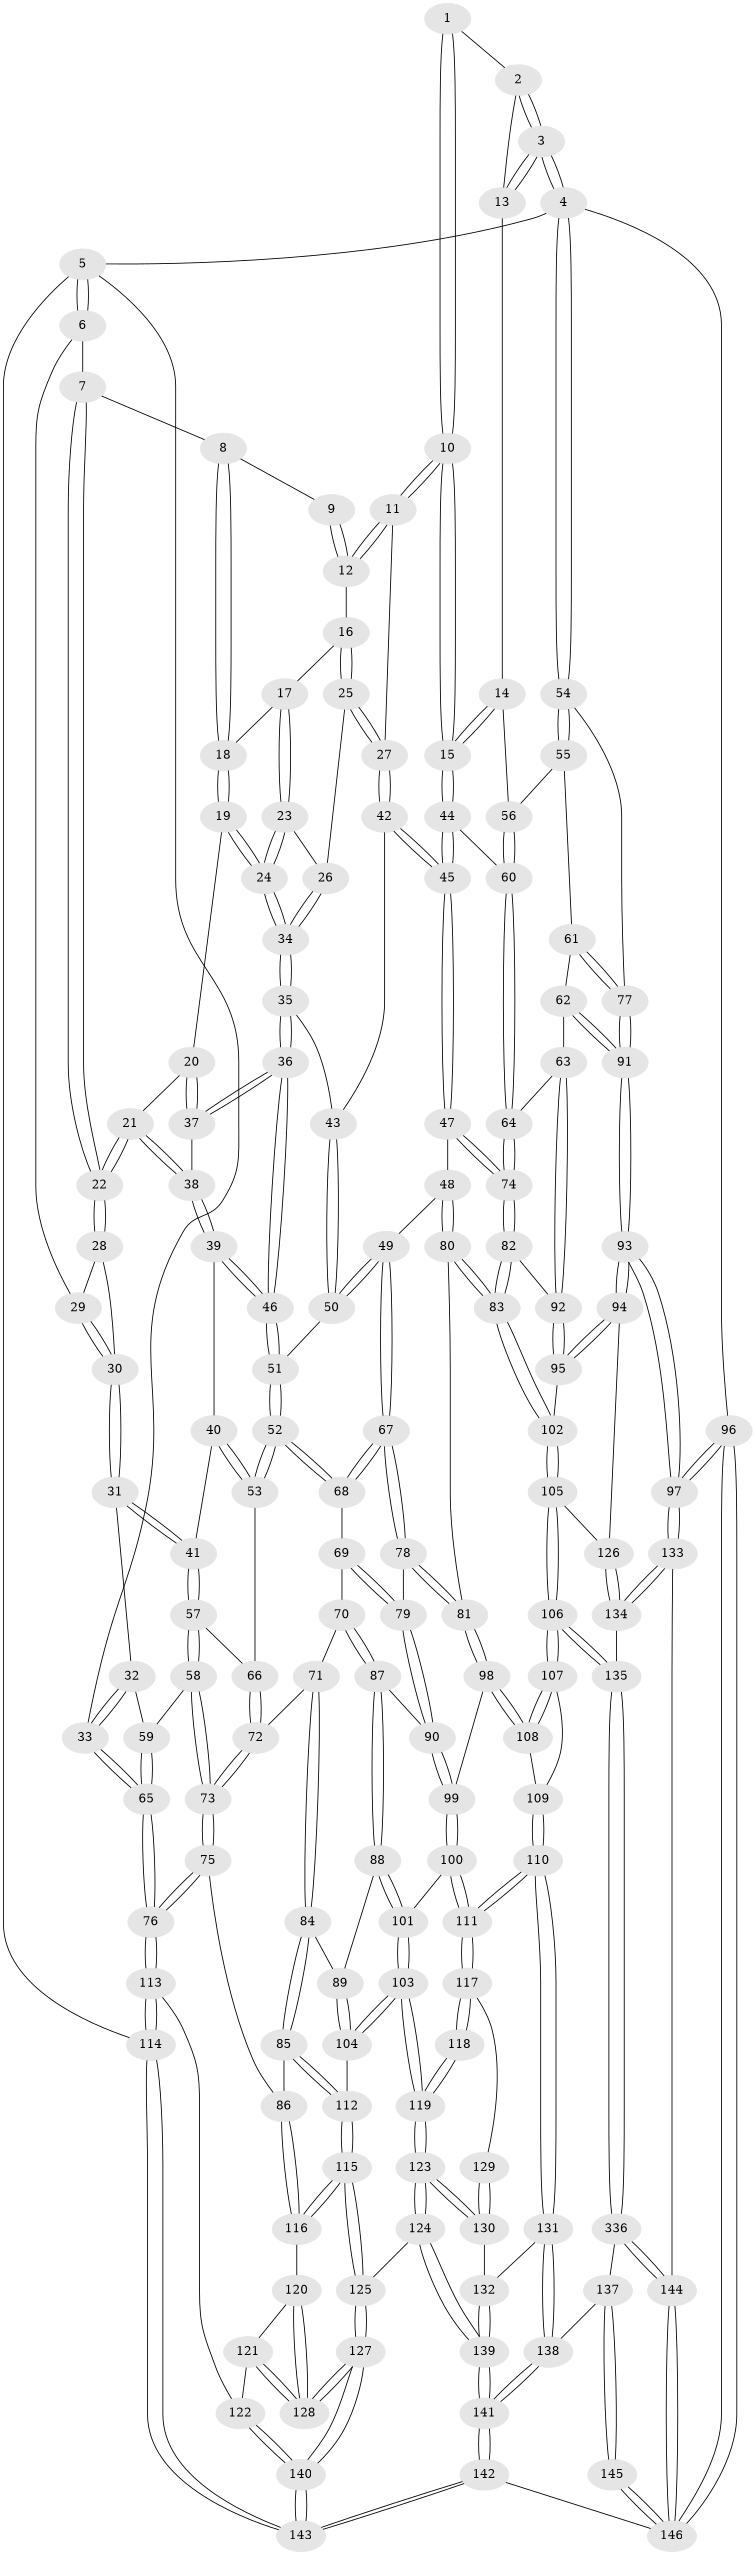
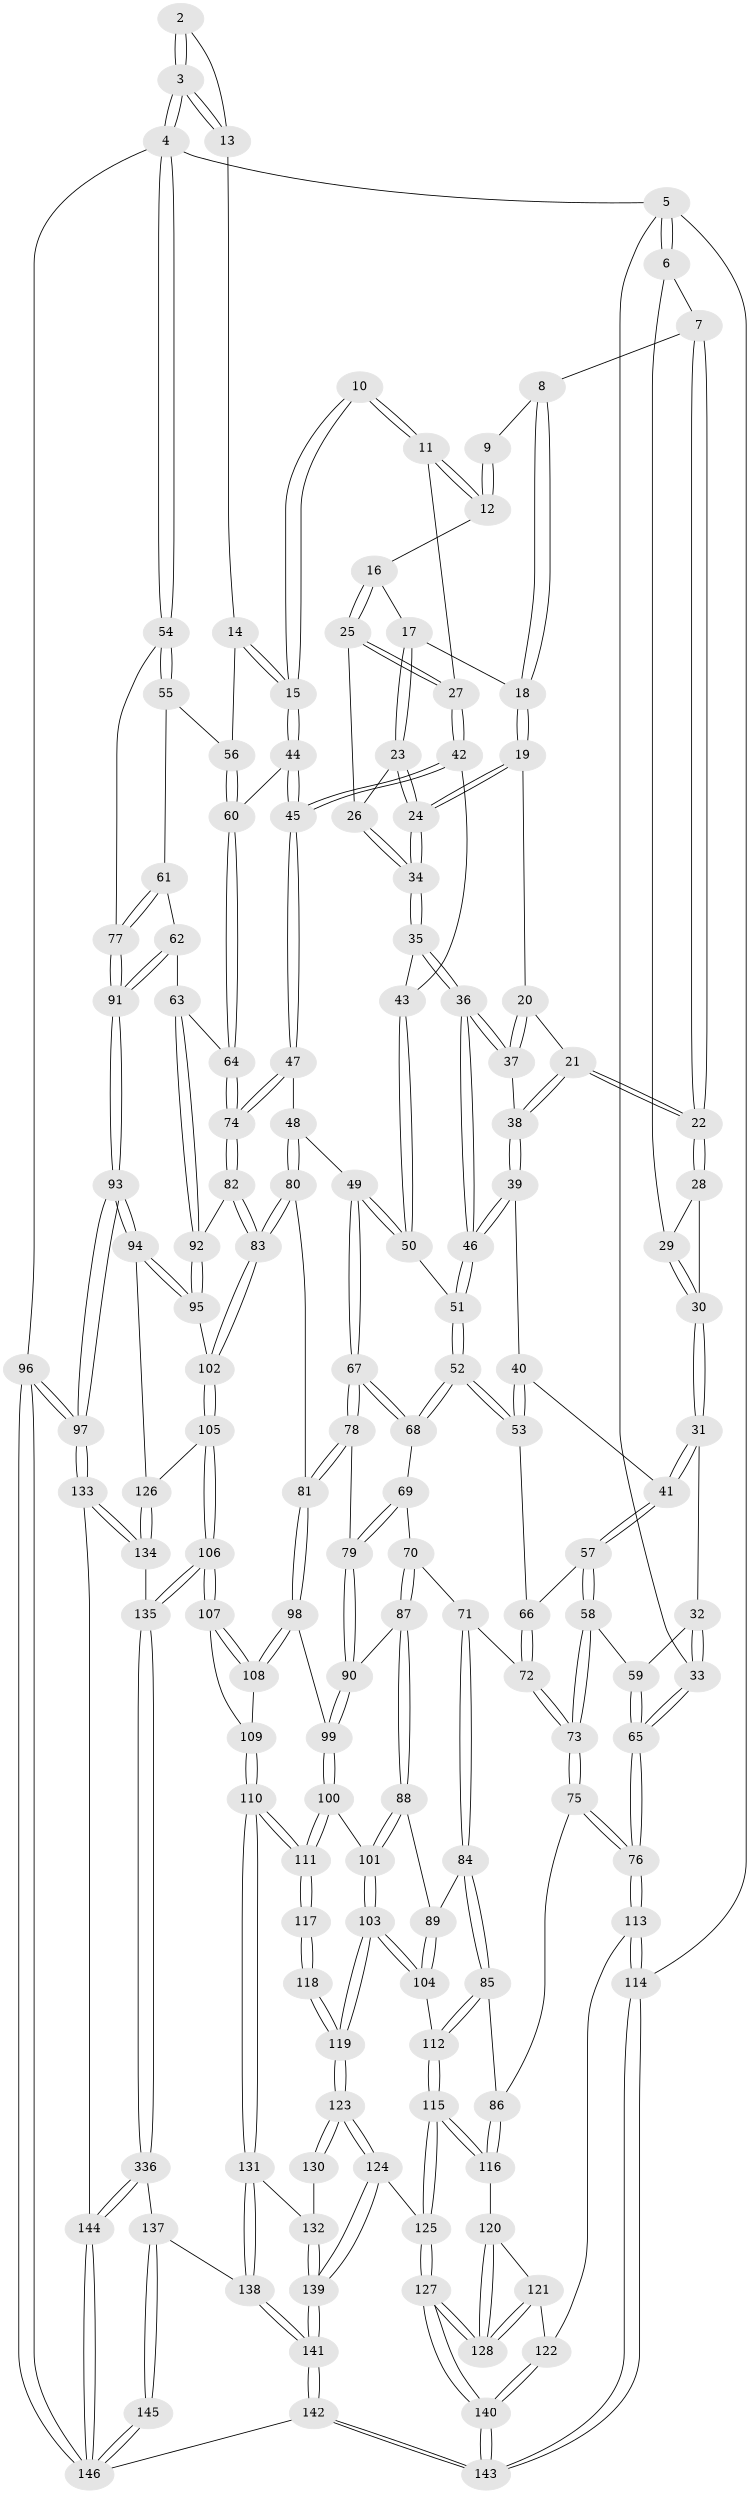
node "1": removed
node "129": removed
